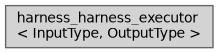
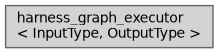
node "harness_harness_executor < InputType, OutputType >": label "harness_harness_executor < InputType, OutputType >" -> "harness_graph_executor < InputType, OutputType >"
